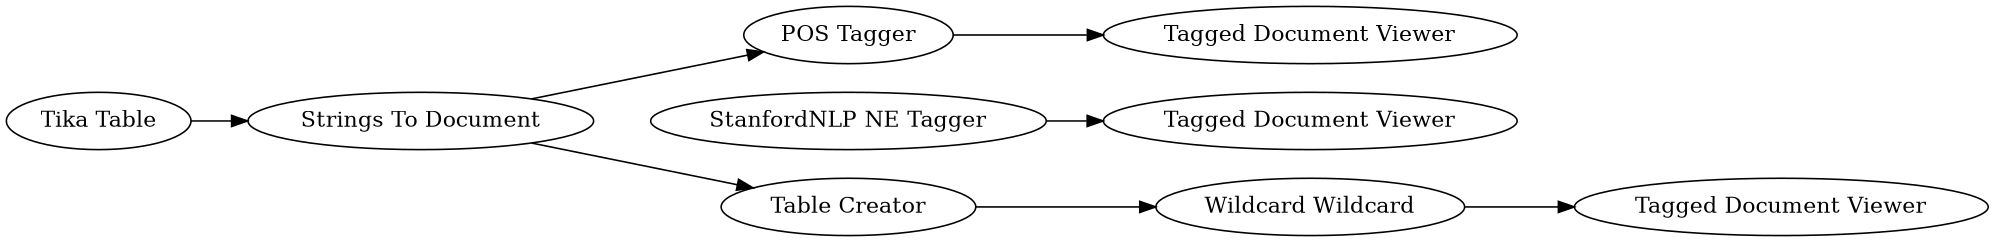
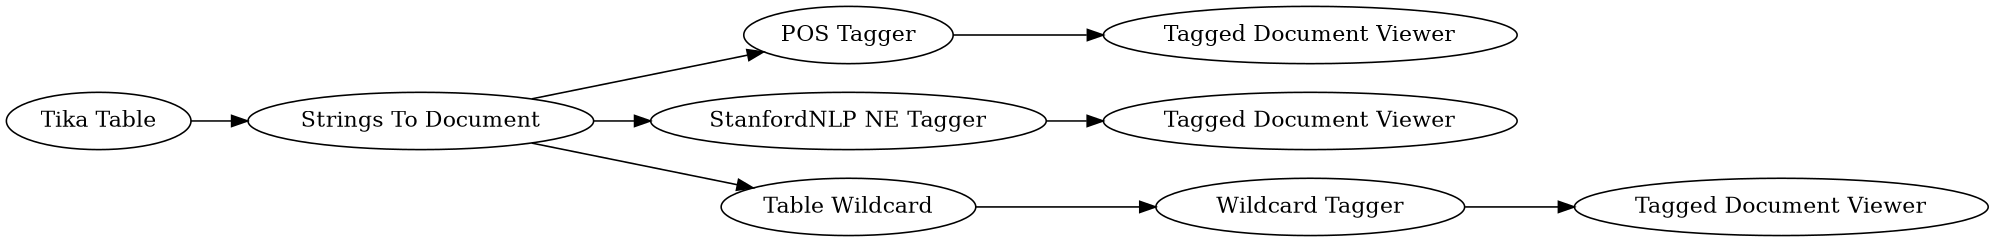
edge "Strings To Document" -> "StanfordNLP NE Tagger": added
node "Table Creator": label "Table Creator" -> "Table Wildcard"
node "Wildcard Wildcard": label "Wildcard Wildcard" -> "Wildcard Tagger"
